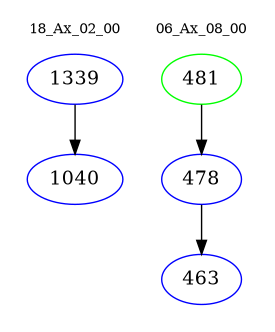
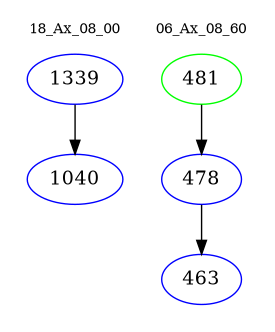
cluster "18_Ax_02_00": label "18_Ax_02_00" -> "18_Ax_08_00"
cluster "06_Ax_08_00": label "06_Ax_08_00" -> "06_Ax_08_60"
